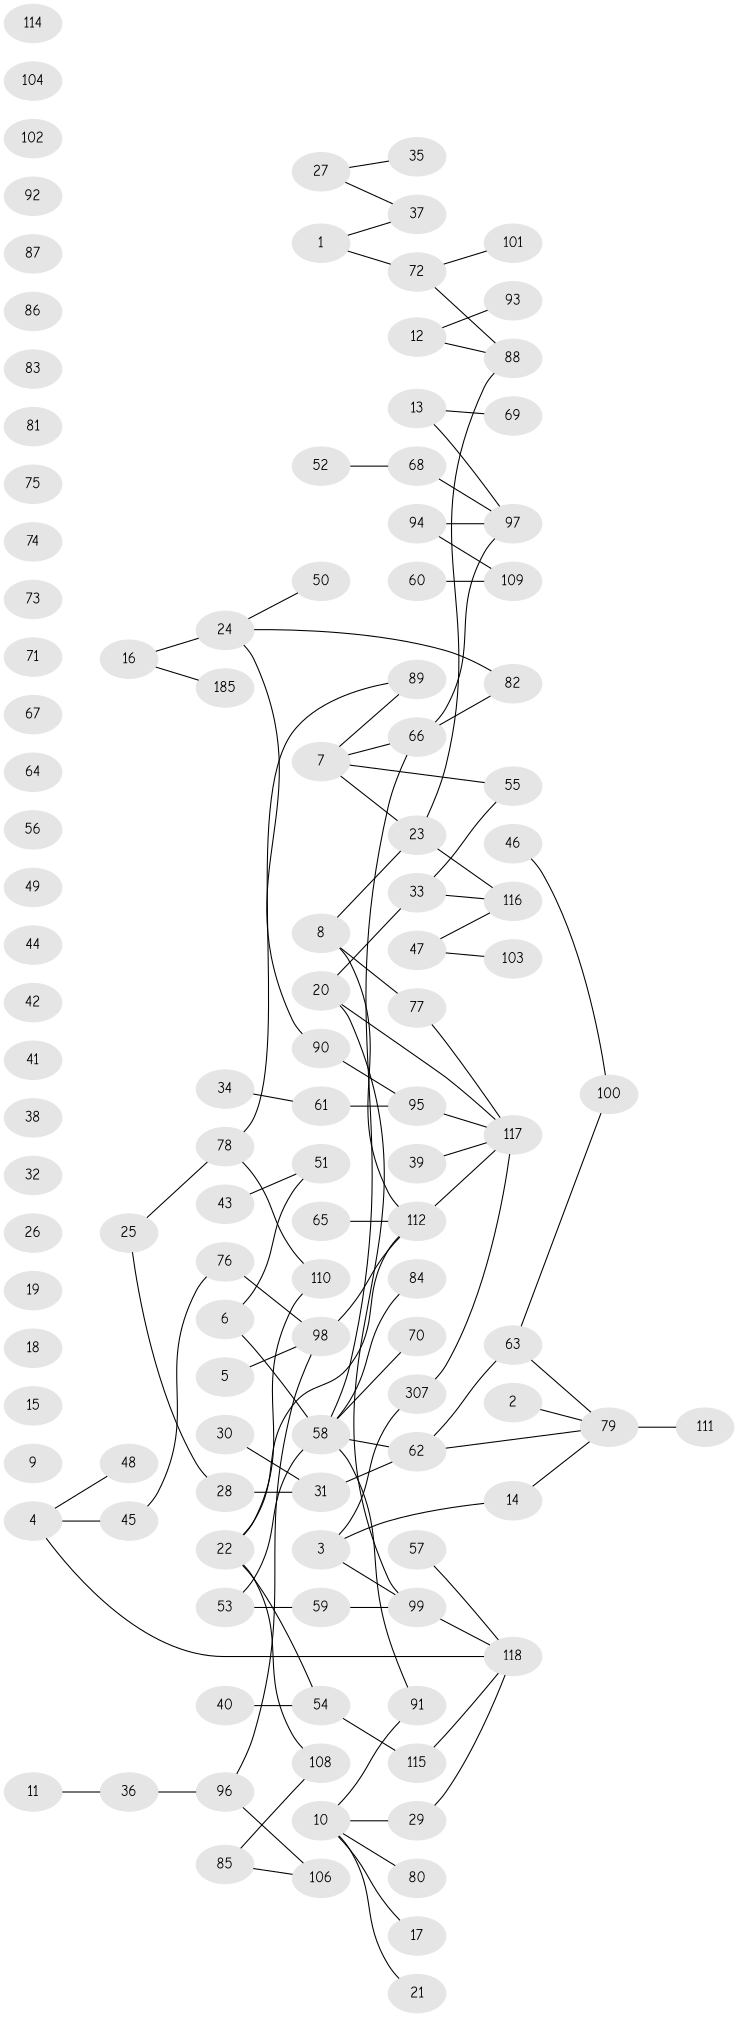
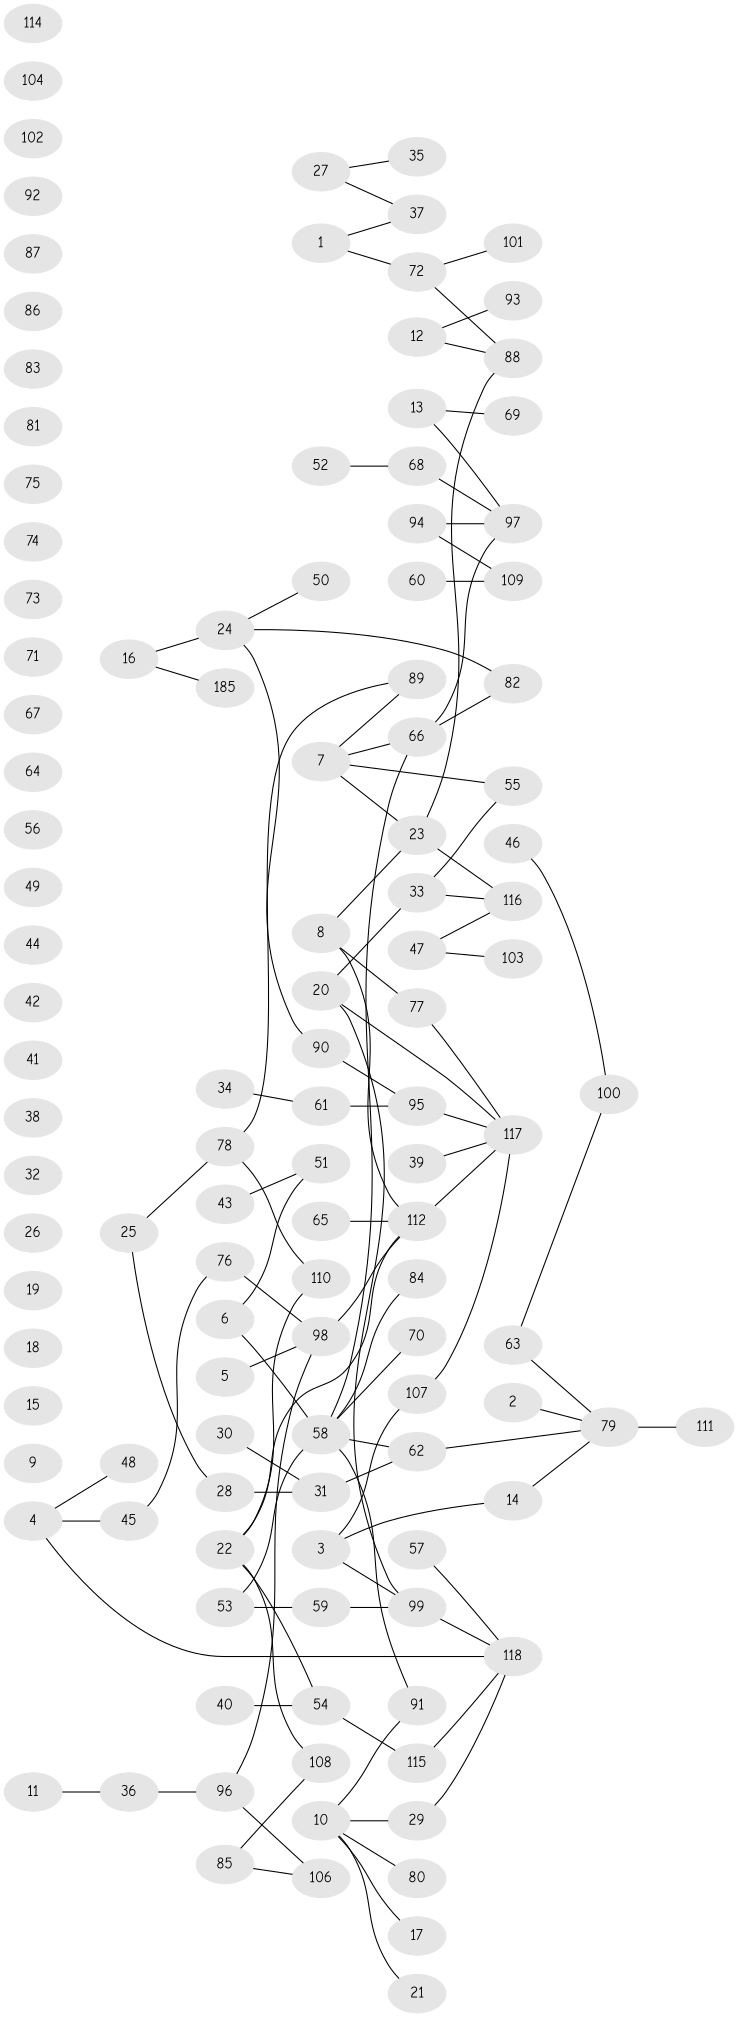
node "307": label "307" -> "107"
edge "63" -- "62": removed
